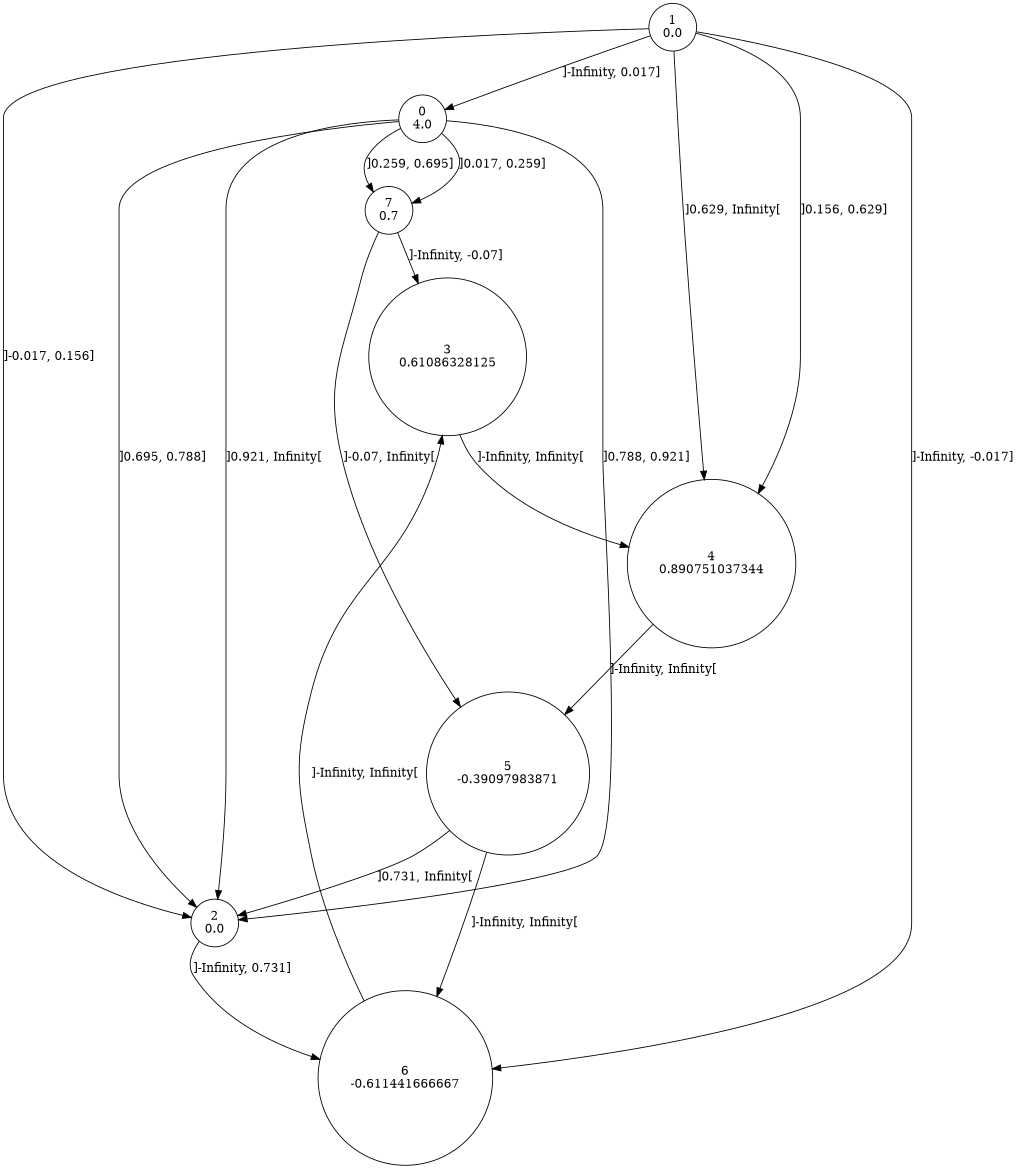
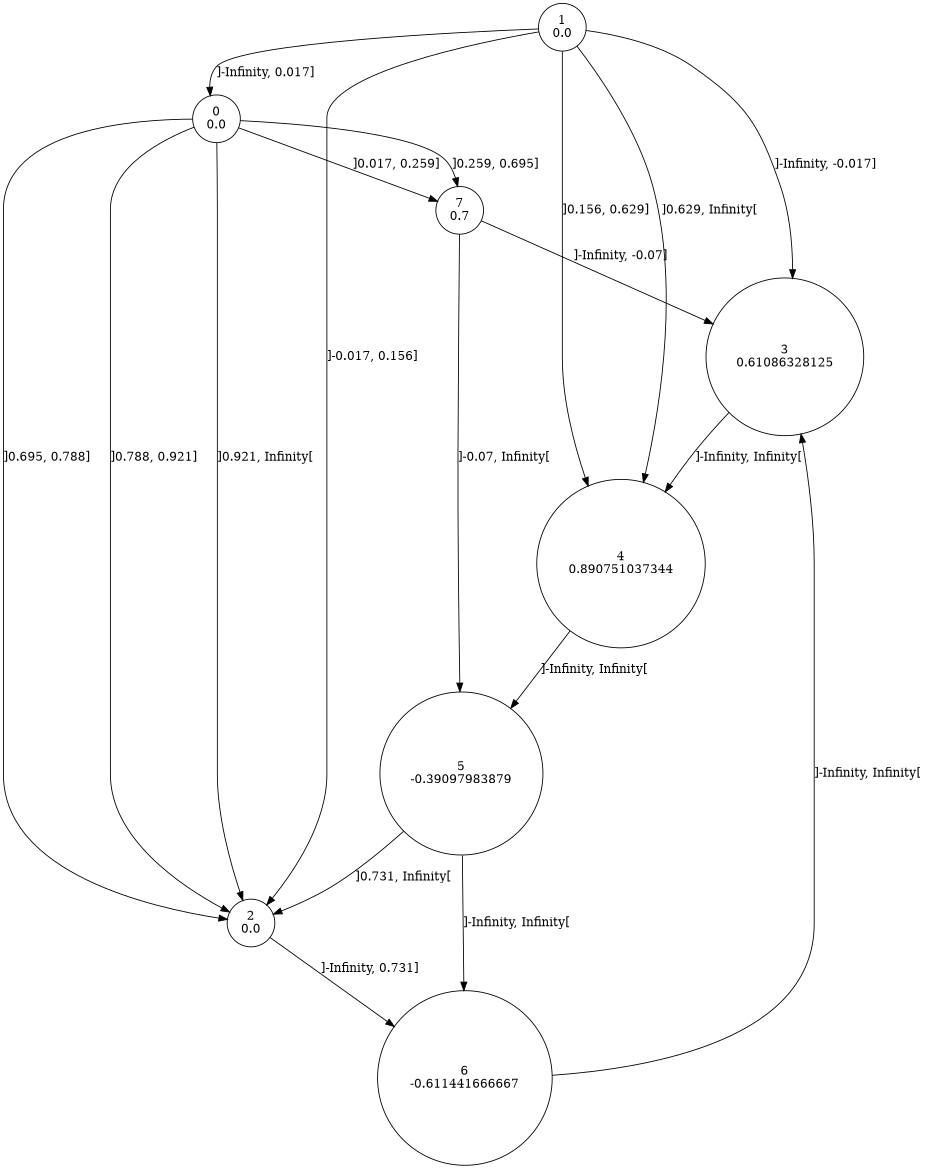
node "0 4.0": label "0 4.0" -> "0 0.0"
edge "1 0.0" -> "6 -0.611441666667": now "1 0.0" -> "3 0.61086328125"
node "5 -0.39097983871": label "5 -0.39097983871" -> "5 -0.39097983879"
